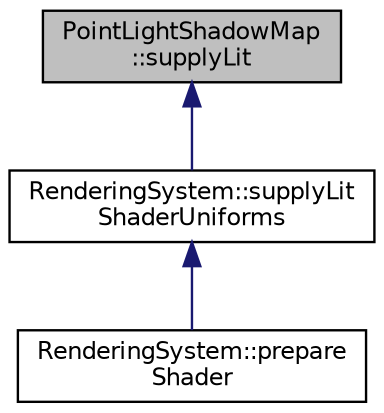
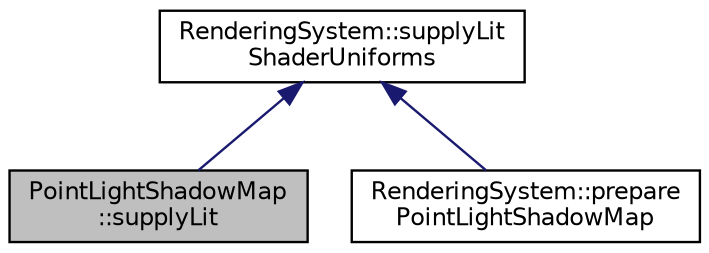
edge "RenderingSystem::supplyLit ShaderUniforms" -> "PointLightShadowMap ::supplyLit": reversed
node "RenderingSystem::prepare Shader": label "RenderingSystem::prepare Shader" -> "RenderingSystem::prepare PointLightShadowMap"
